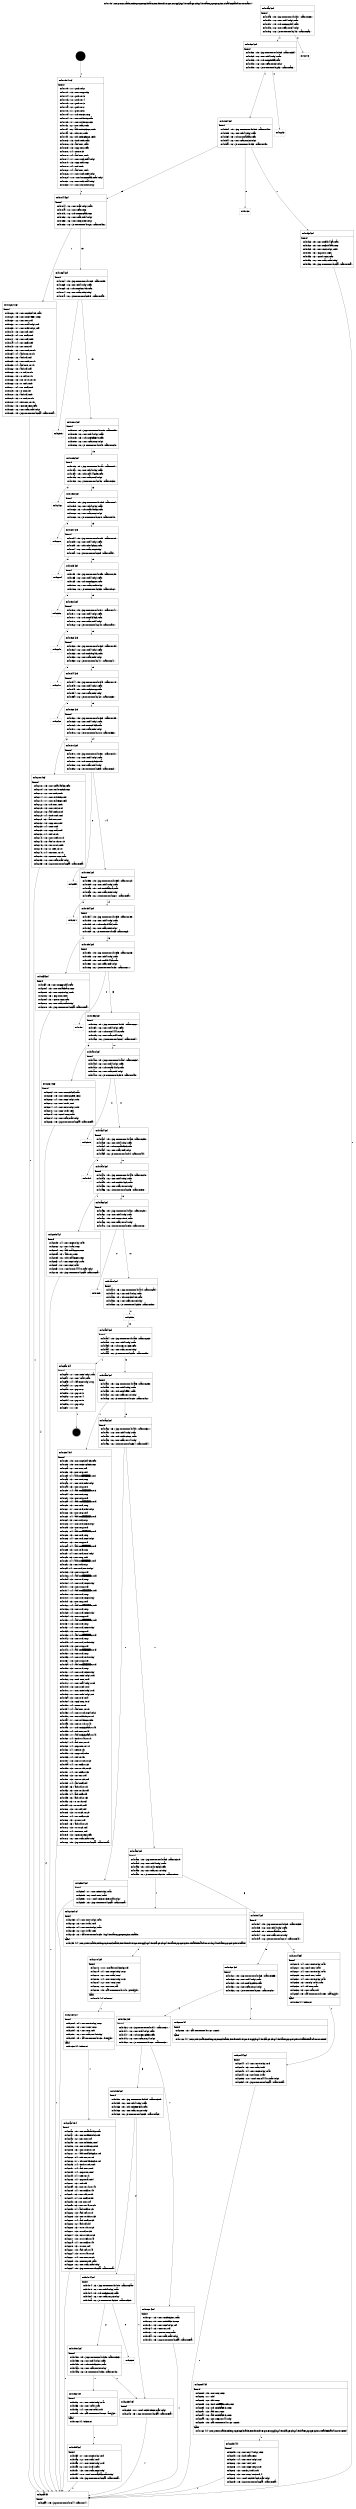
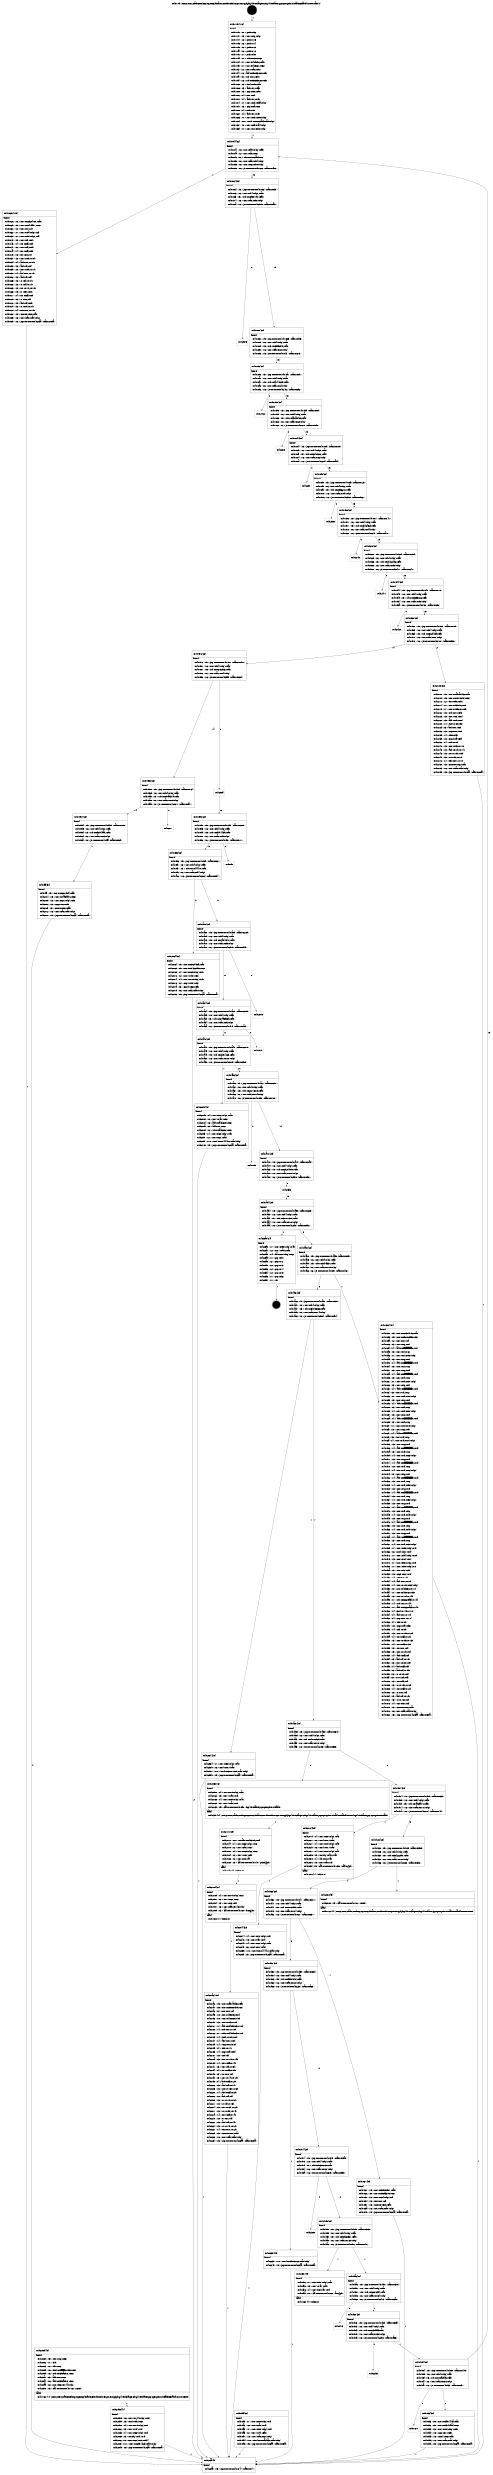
edge "0x4019b4 [28]" -> "0x4019d0 [28]": now "0x4025fd" -> "0x4019d0 [28]"
edge "0x401b90 [28]" -> "0x402239 [15]": now "0x401b90 [28]" -> "0x401bac [28]"
edge "0x401f8c [19]" -> "0x401f9f [36]": removed, label "1"
